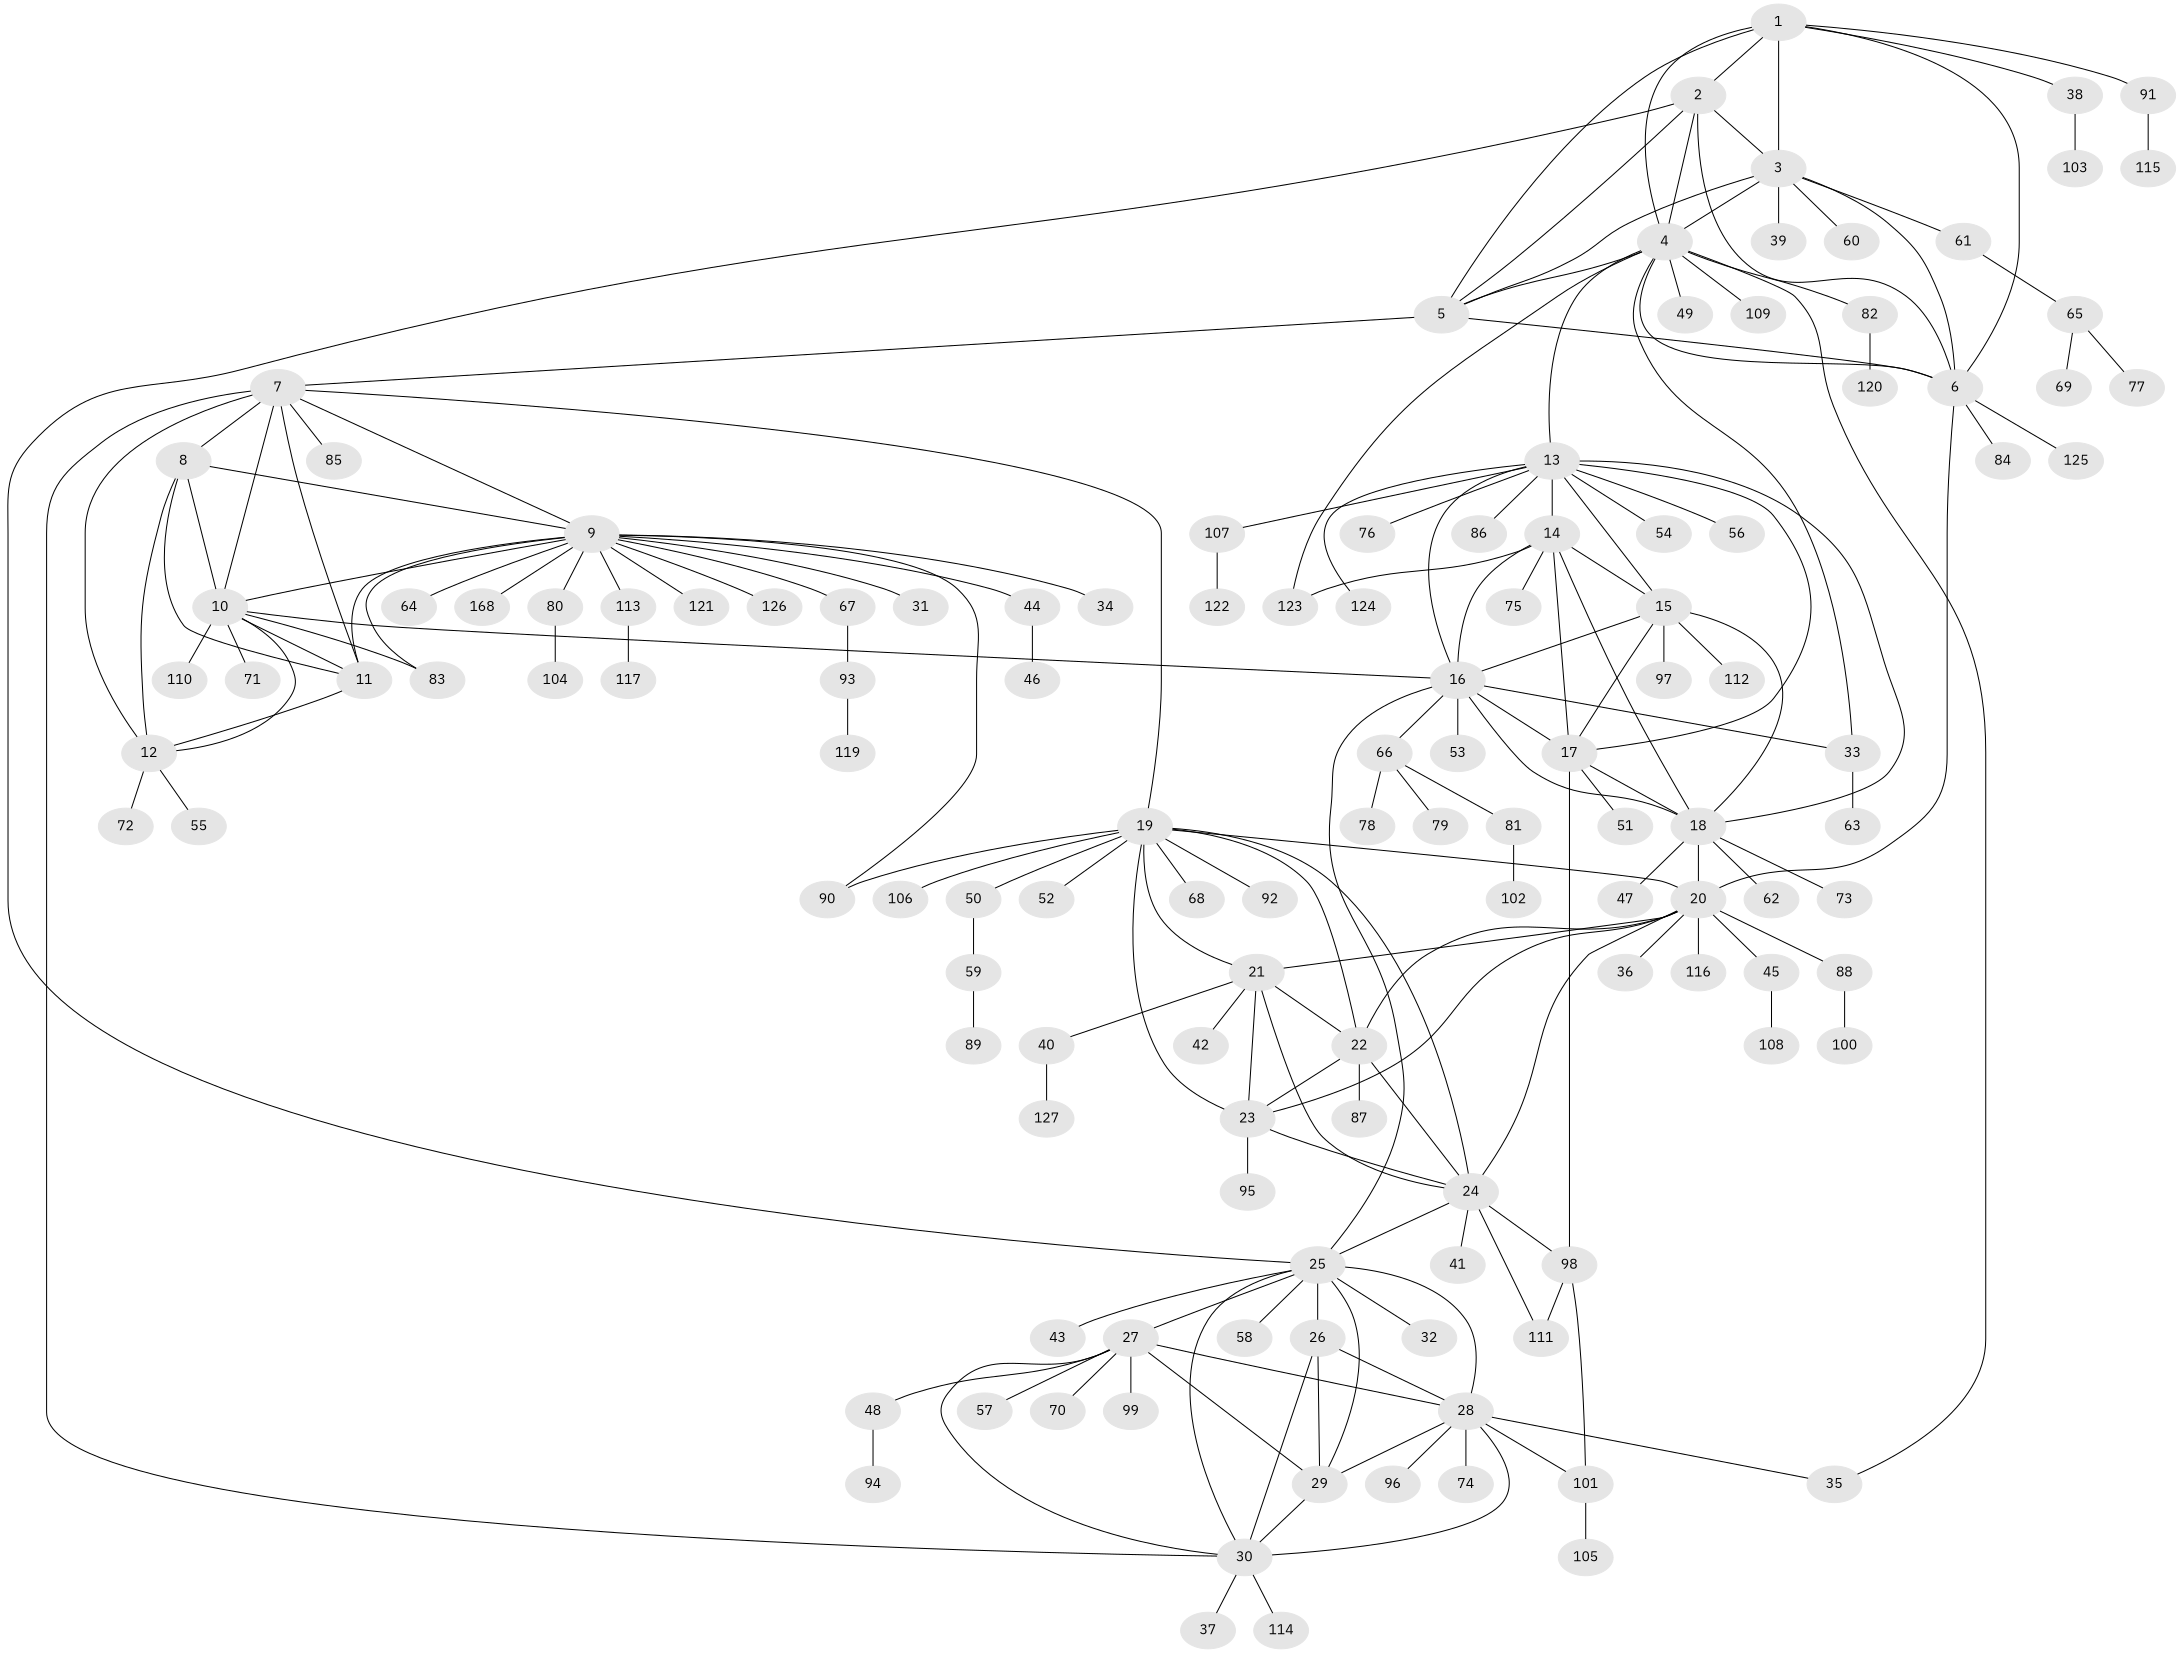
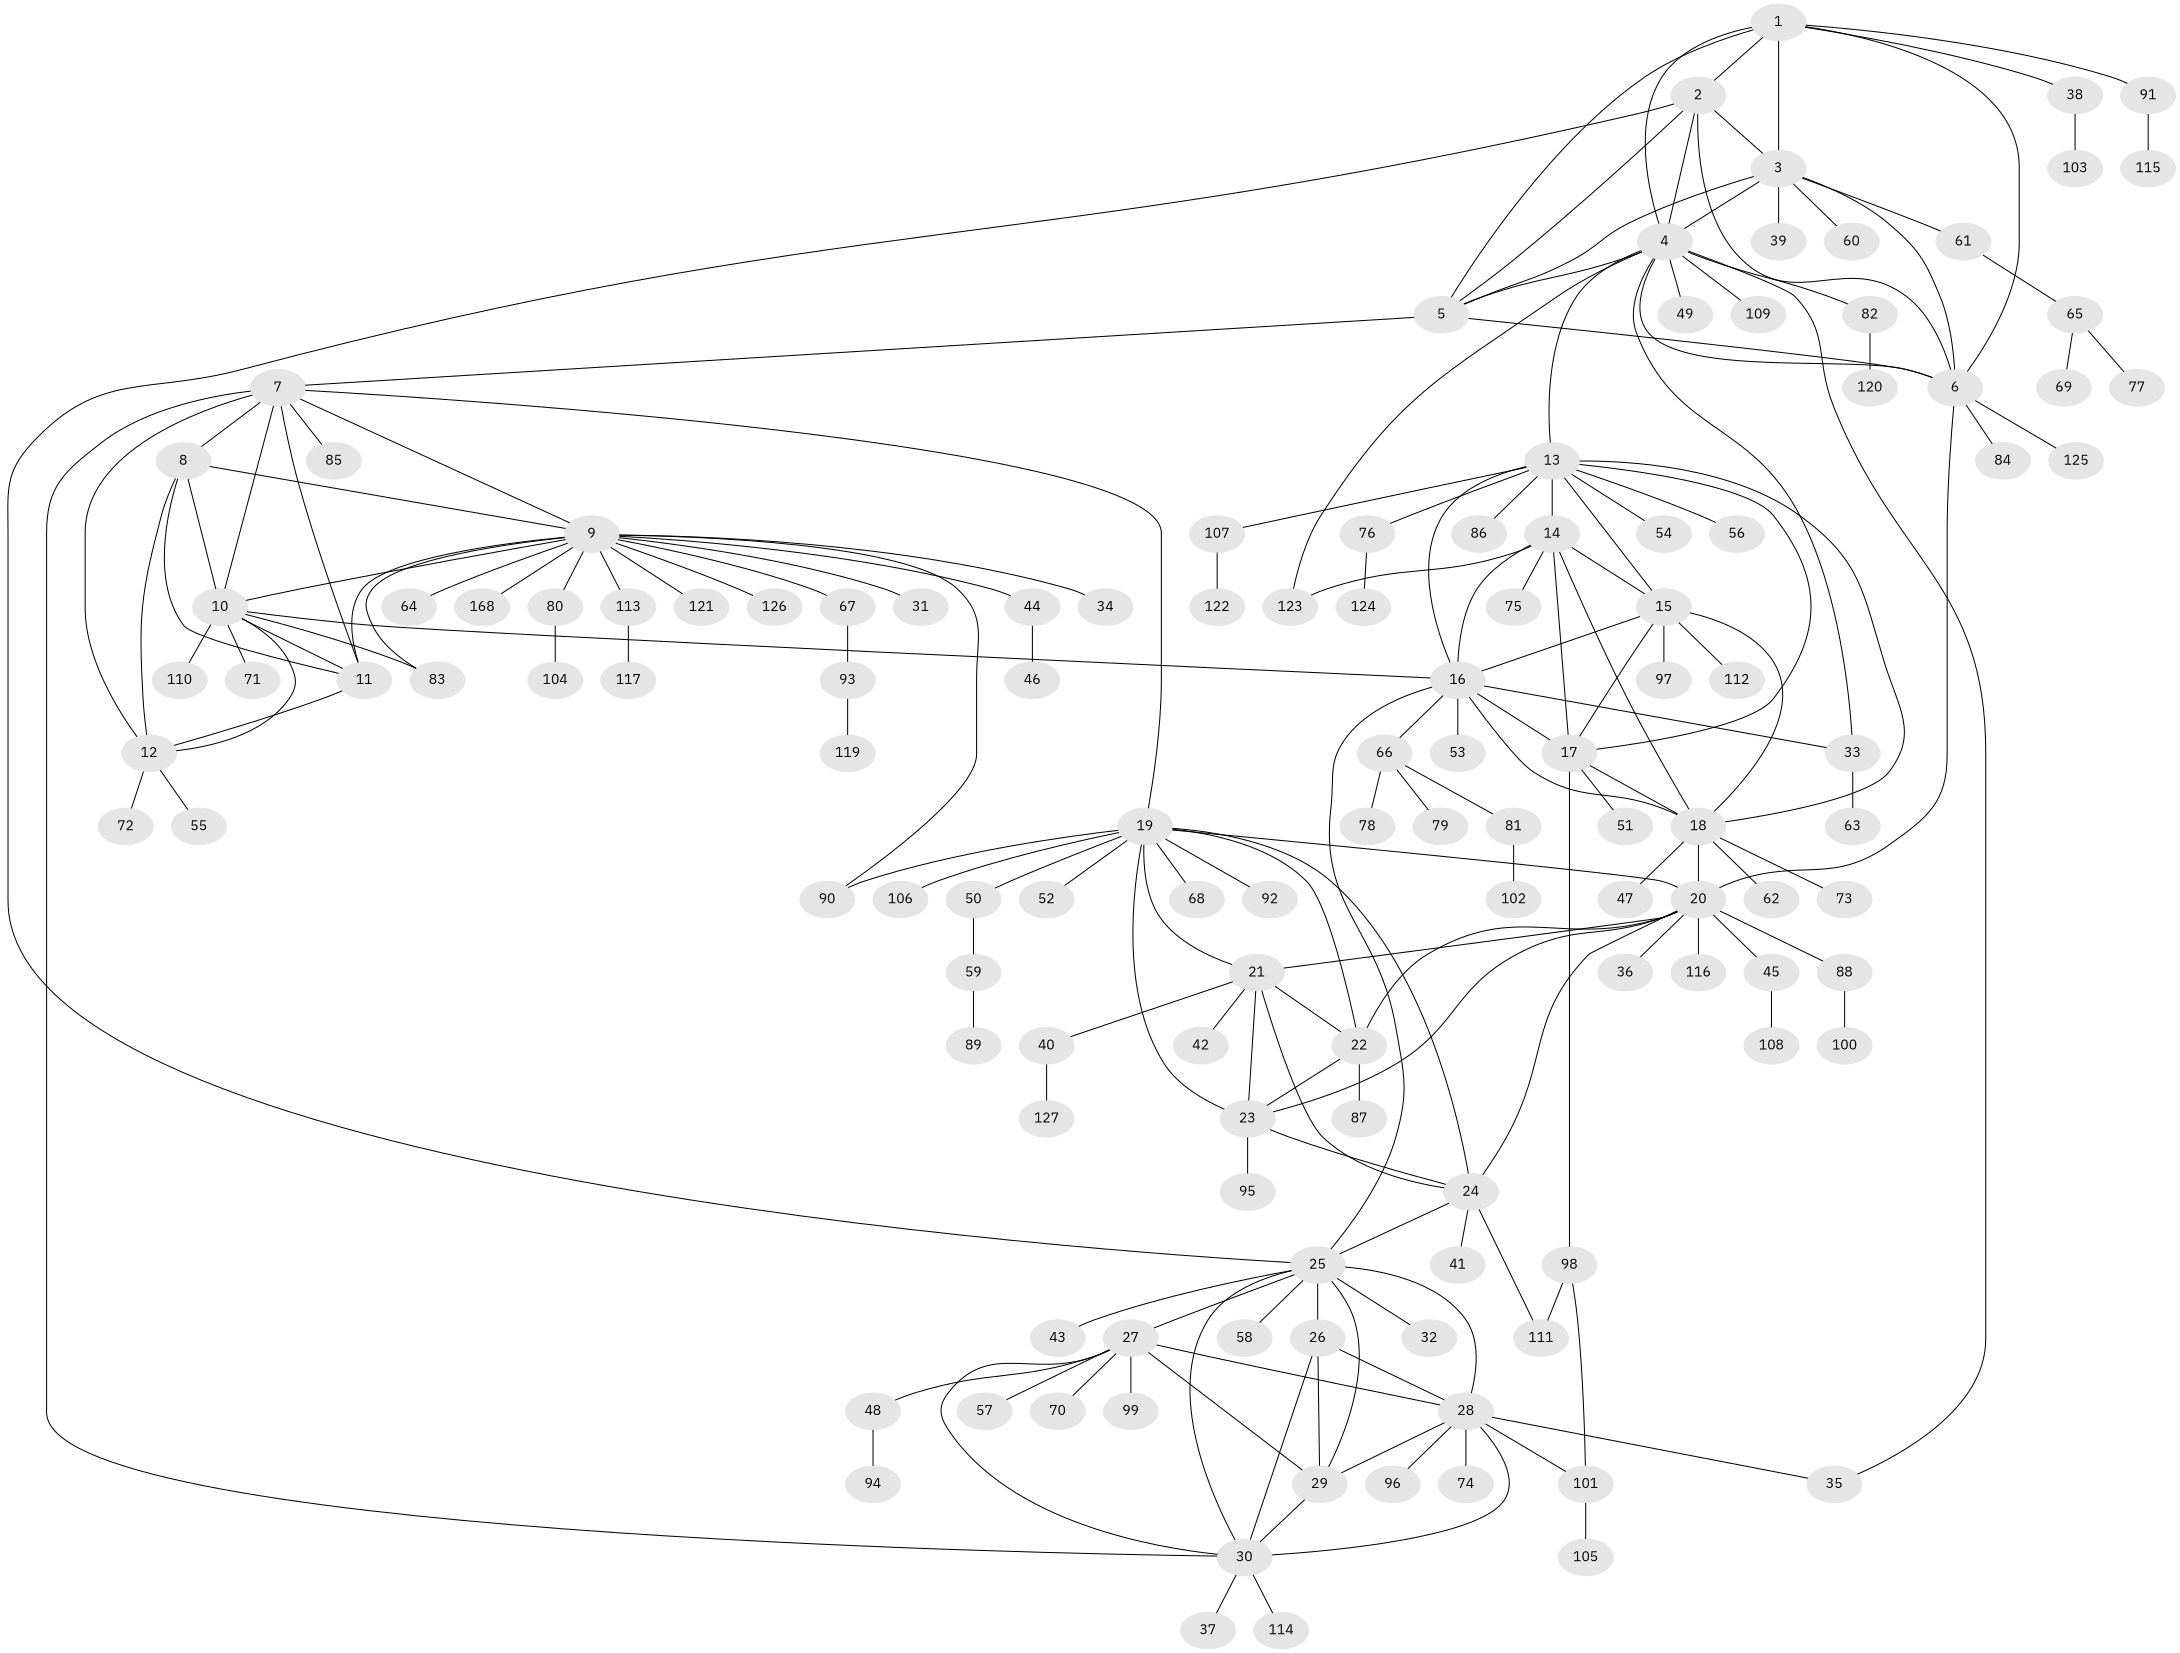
edge "13" -- "124": now "76" -- "124"
edge "22" -- "24": removed
edge "24" -- "98": removed
